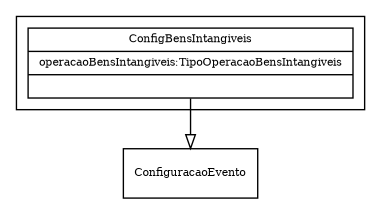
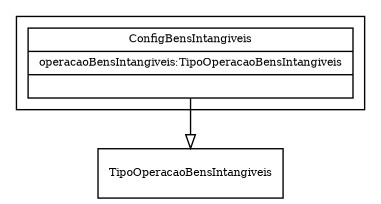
node "ConfiguracaoEvento": label "ConfiguracaoEvento" -> "TipoOperacaoBensIntangiveis"
